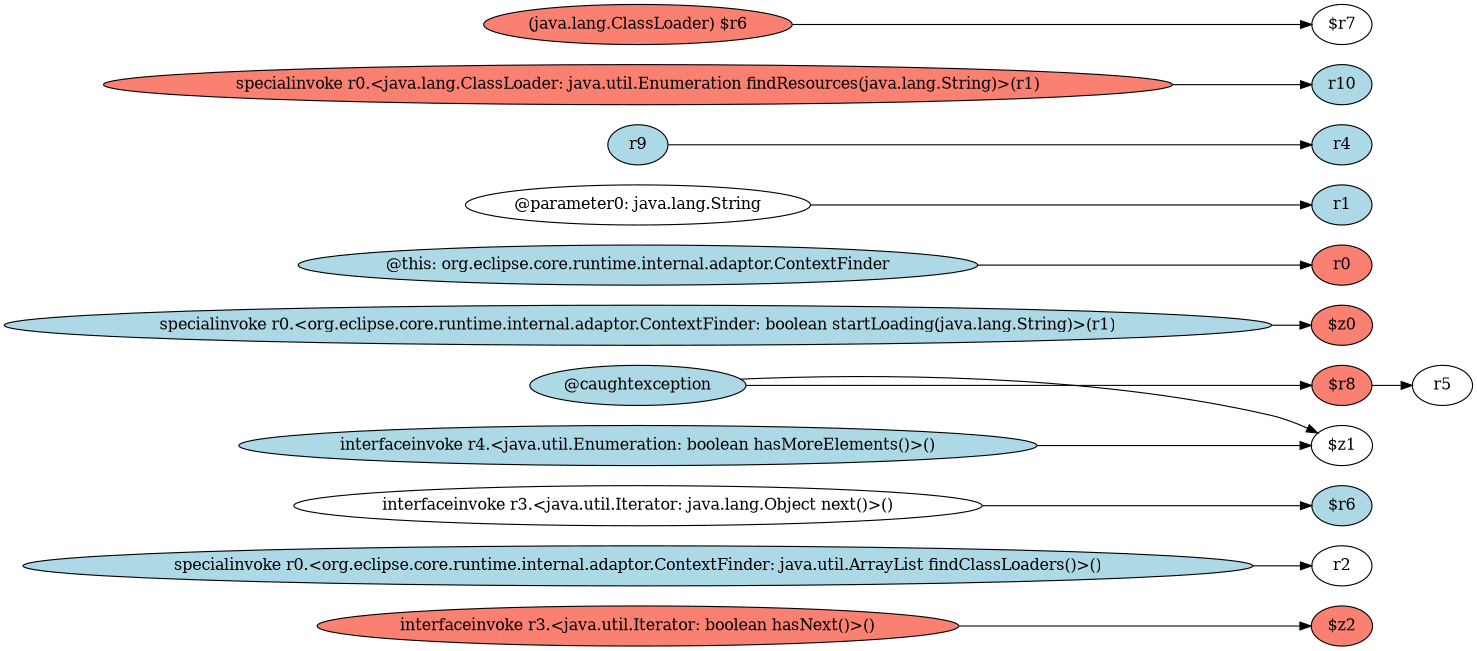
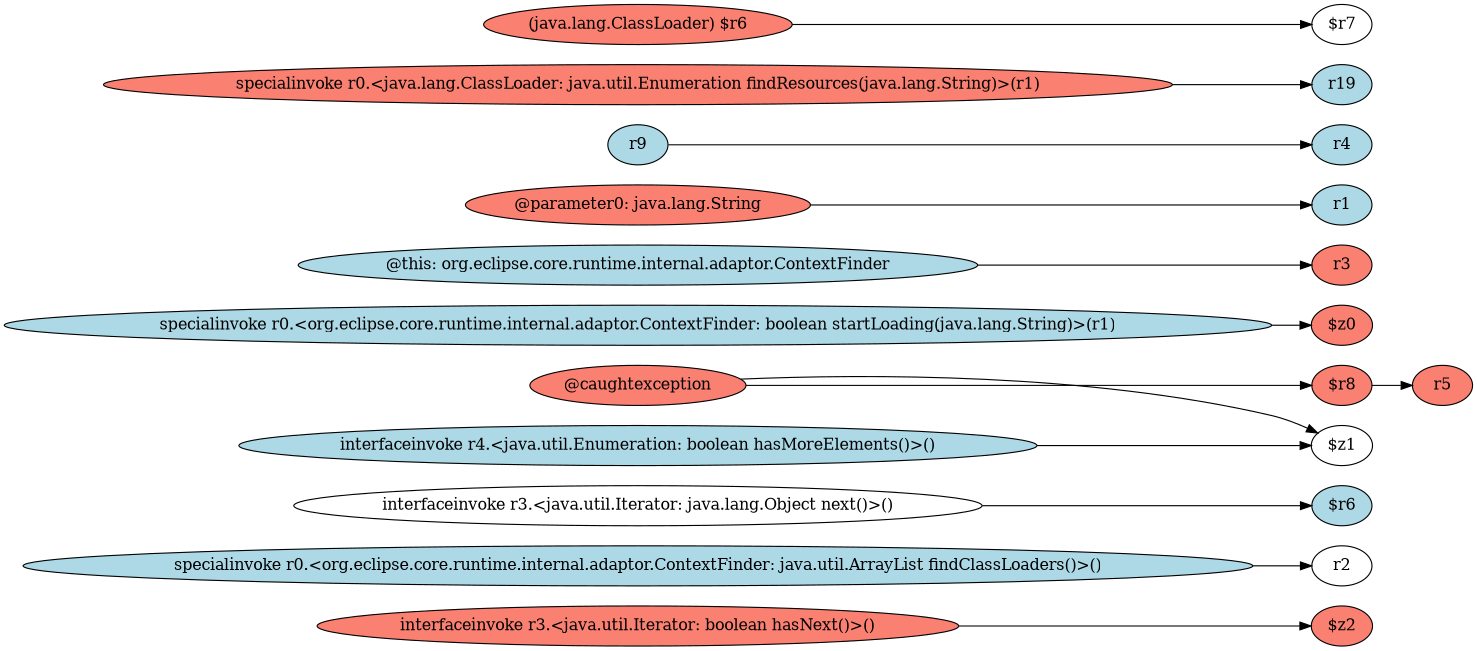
node "r10": label "r10" -> "r19"
node "@parameter0: java.lang.String": fillcolor white -> salmon
node "r0": label "r0" -> "r3"
node "@caughtexception": fillcolor lightblue -> salmon
node "r5": fillcolor white -> salmon
